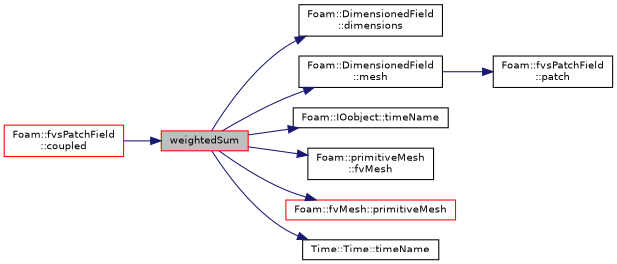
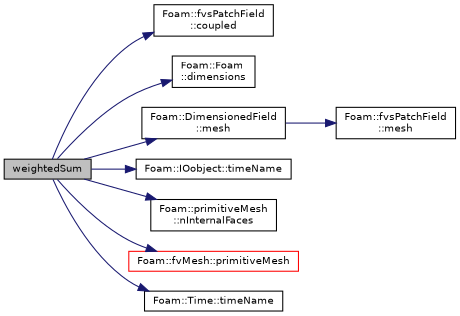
node "Foam::DimensionedField ::dimensions": label "Foam::DimensionedField ::dimensions" -> "Foam::Foam ::dimensions"
node "Foam::fvsPatchField ::patch": label "Foam::fvsPatchField ::patch" -> "Foam::fvsPatchField ::mesh"
node "Foam::fvsPatchField ::coupled": color red -> black
edge "Foam::fvsPatchField ::coupled" -> "weightedSum": reversed
node "weightedSum": color red -> black
node "Foam::primitiveMesh ::fvMesh": label "Foam::primitiveMesh ::fvMesh" -> "Foam::primitiveMesh ::nInternalFaces"
node "Time::Time::timeName": label "Time::Time::timeName" -> "Foam::Time::timeName"
